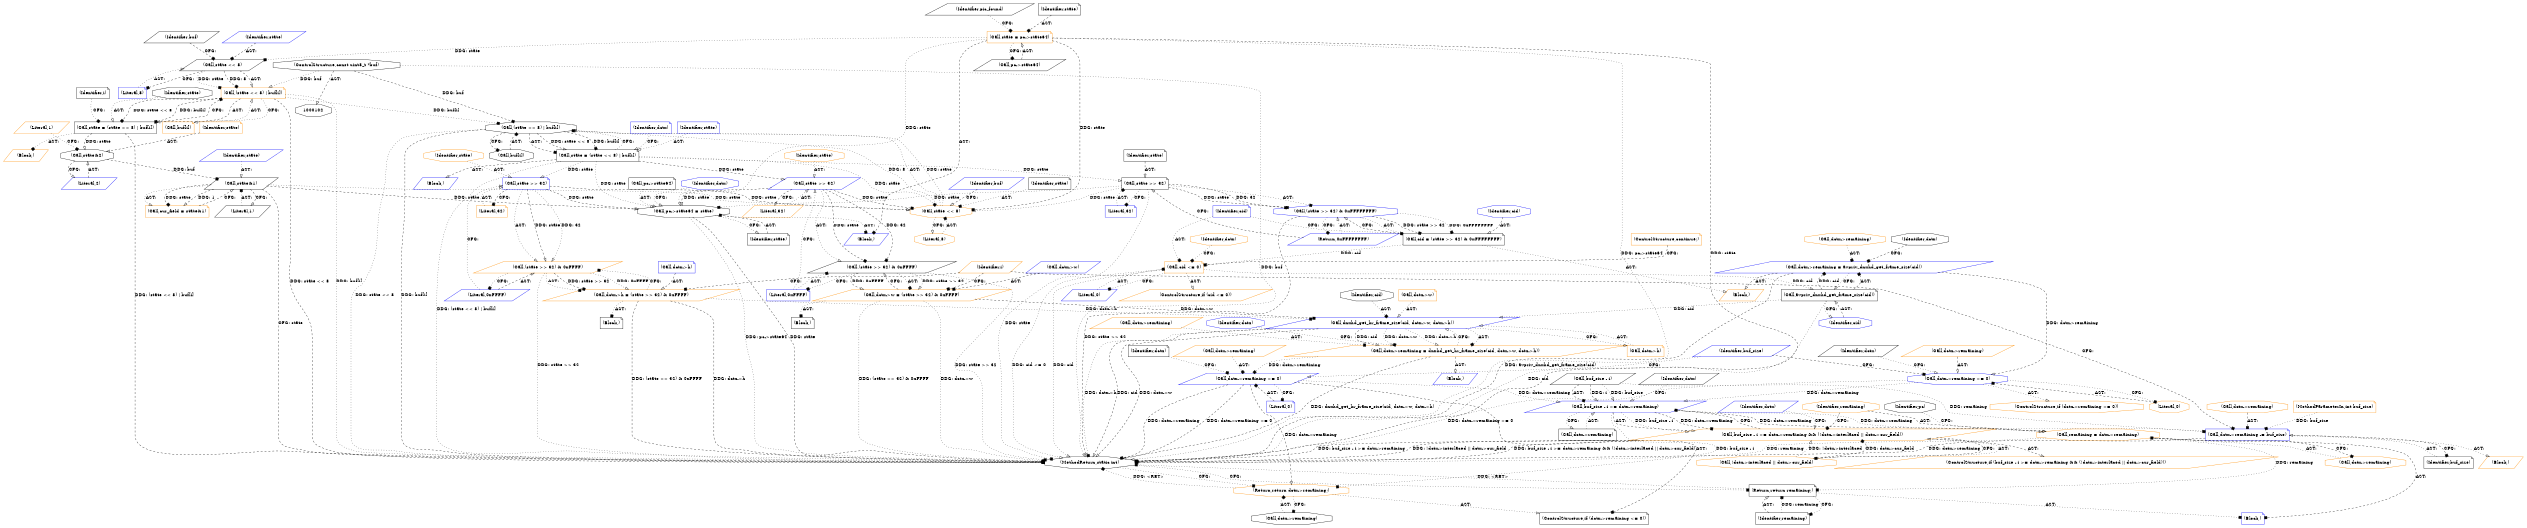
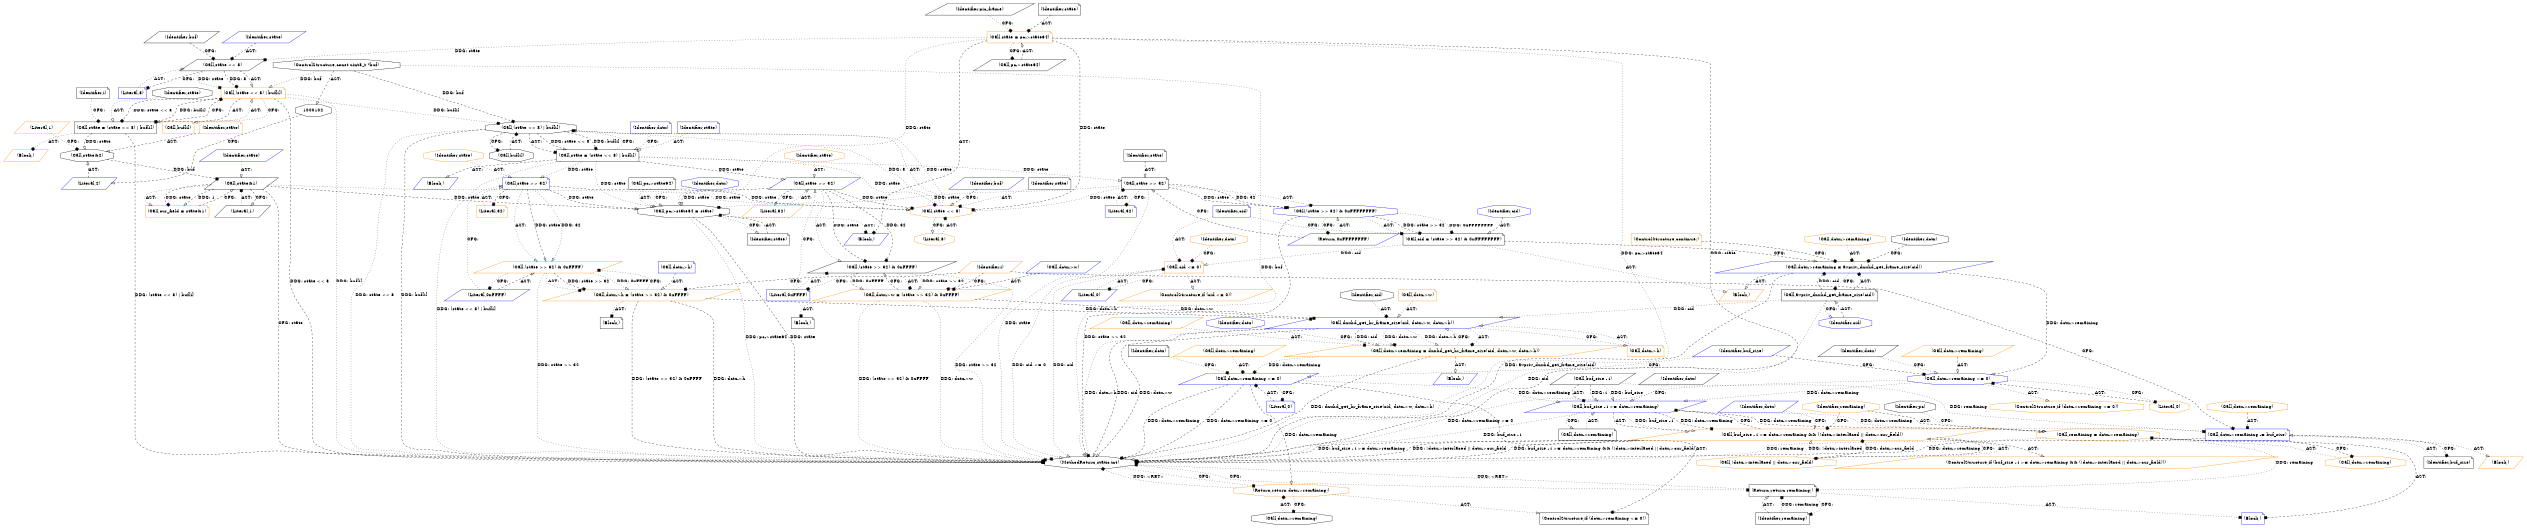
node "(Identifier,pic_found)": label "(Identifier,pic_found)" -> "(Identifier,pic_frame)"
edge "(Call,state&2)" -> "(Literal,2)": now "1000102" -> "(Literal,2)"
edge "(Call,cid = (state >> 32) & 0xFFFFFFFF)" -> "(Call,(state >> 32) & 0xFFFFFFFF)": now "(Call,cid = (state >> 32) & 0xFFFFFFFF)" -> "(Call,dctx->remaining = avpriv_dnxhd_get_frame_size(cid))"
edge "(ControlStructure,continue;)" -> "(Call,cid <= 0)": now "(ControlStructure,continue;)" -> "(Call,dctx->remaining = avpriv_dnxhd_get_frame_size(cid))"
edge "(Call,cid <= 0)" -> "(Call,avpriv_dnxhd_get_frame_size(cid))": removed, label "DDG: cid"
edge "(Call,dctx->remaining = avpriv_dnxhd_get_frame_size(cid))" -> "(Call,avpriv_dnxhd_get_frame_size(cid))": arrowhead onormal -> box
edge "(Call,dctx->h = (state >> 32) & 0xFFFF)" -> "(Call,dnxhd_get_hr_frame_size(cid, dctx->w, dctx->h))": style dotted -> dashed
node "(MethodParameterIn,int buf_size)": removed
edge "(Call,buf_size - i >= dctx->remaining)" -> "(Return,return dctx->remaining;)": now "(Call,buf_size - i >= dctx->remaining)" -> "(MethodReturn,static int)"
